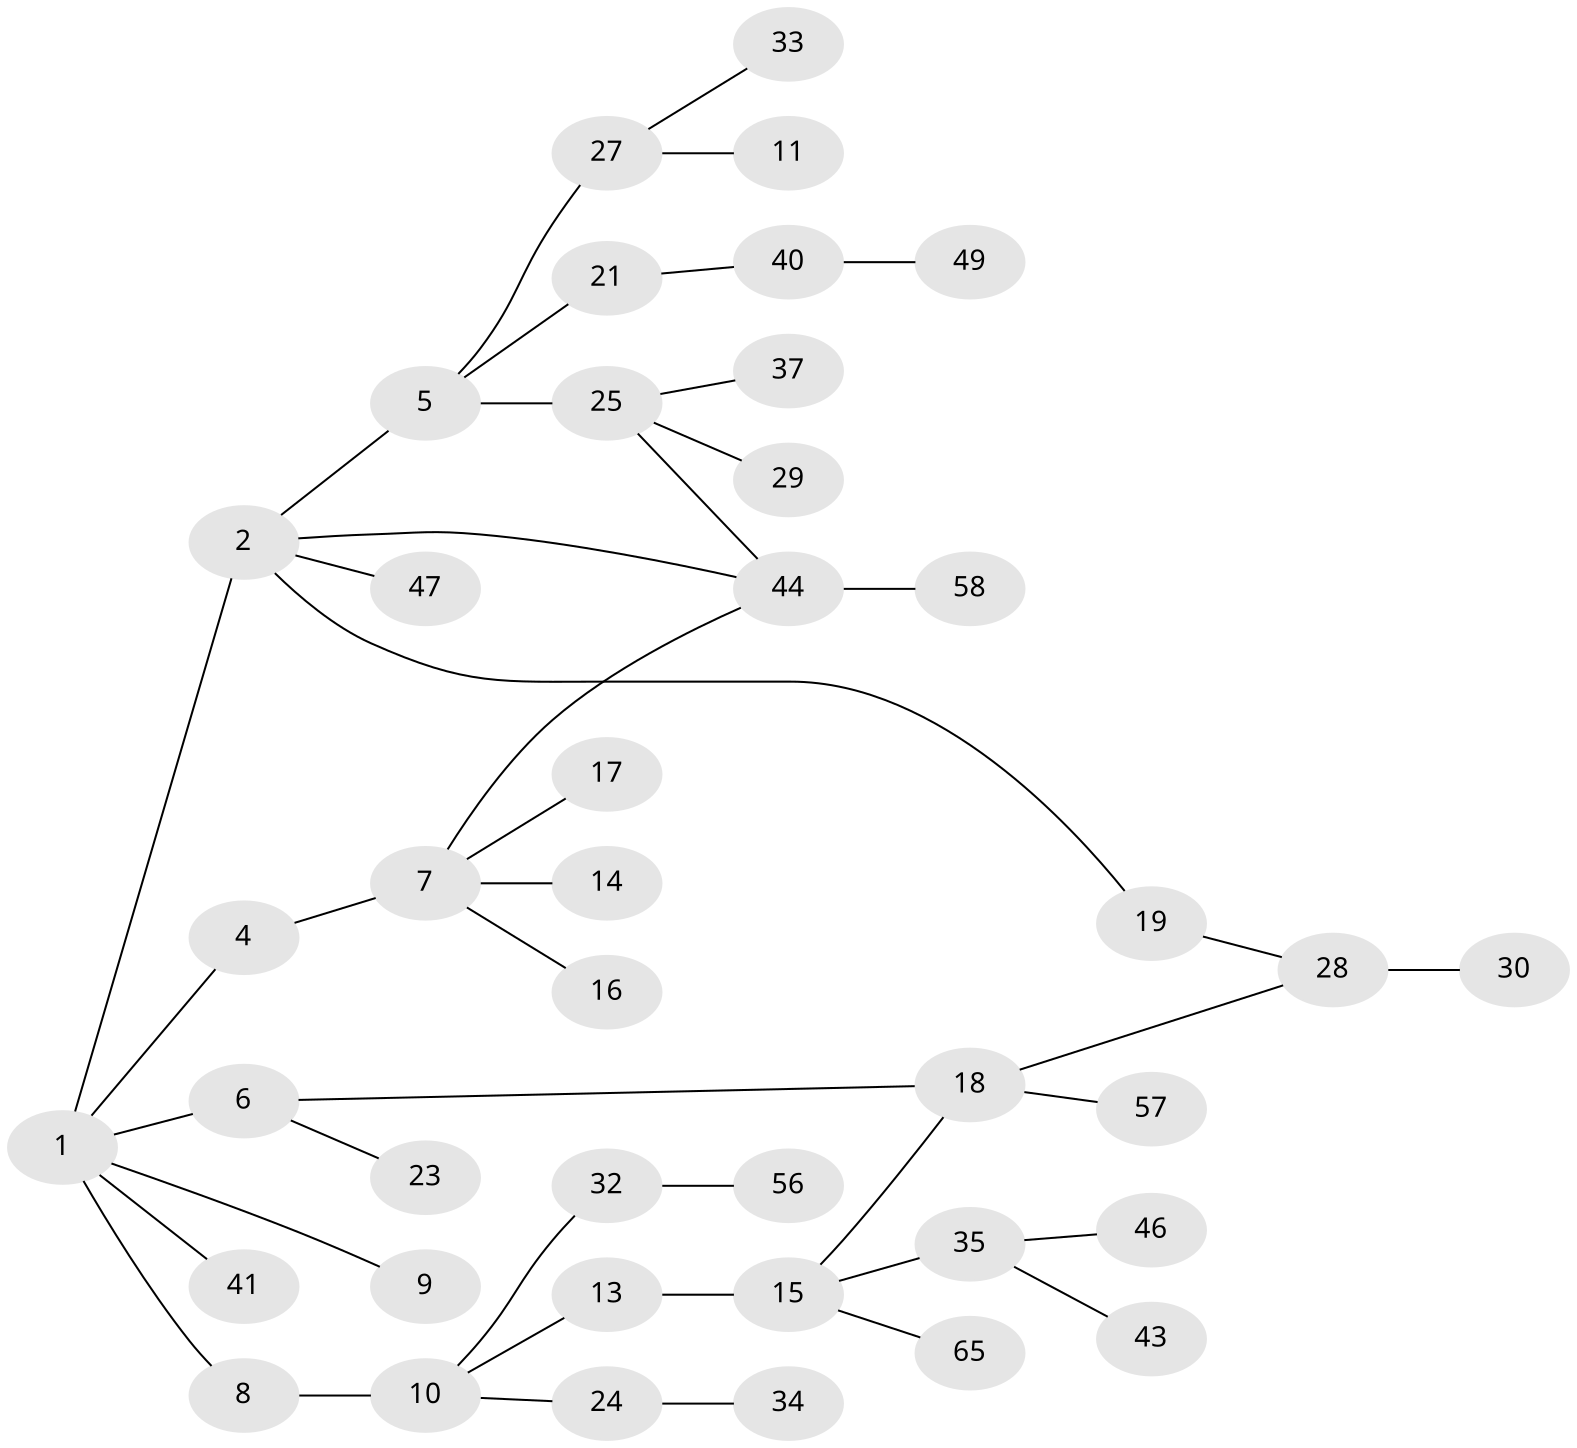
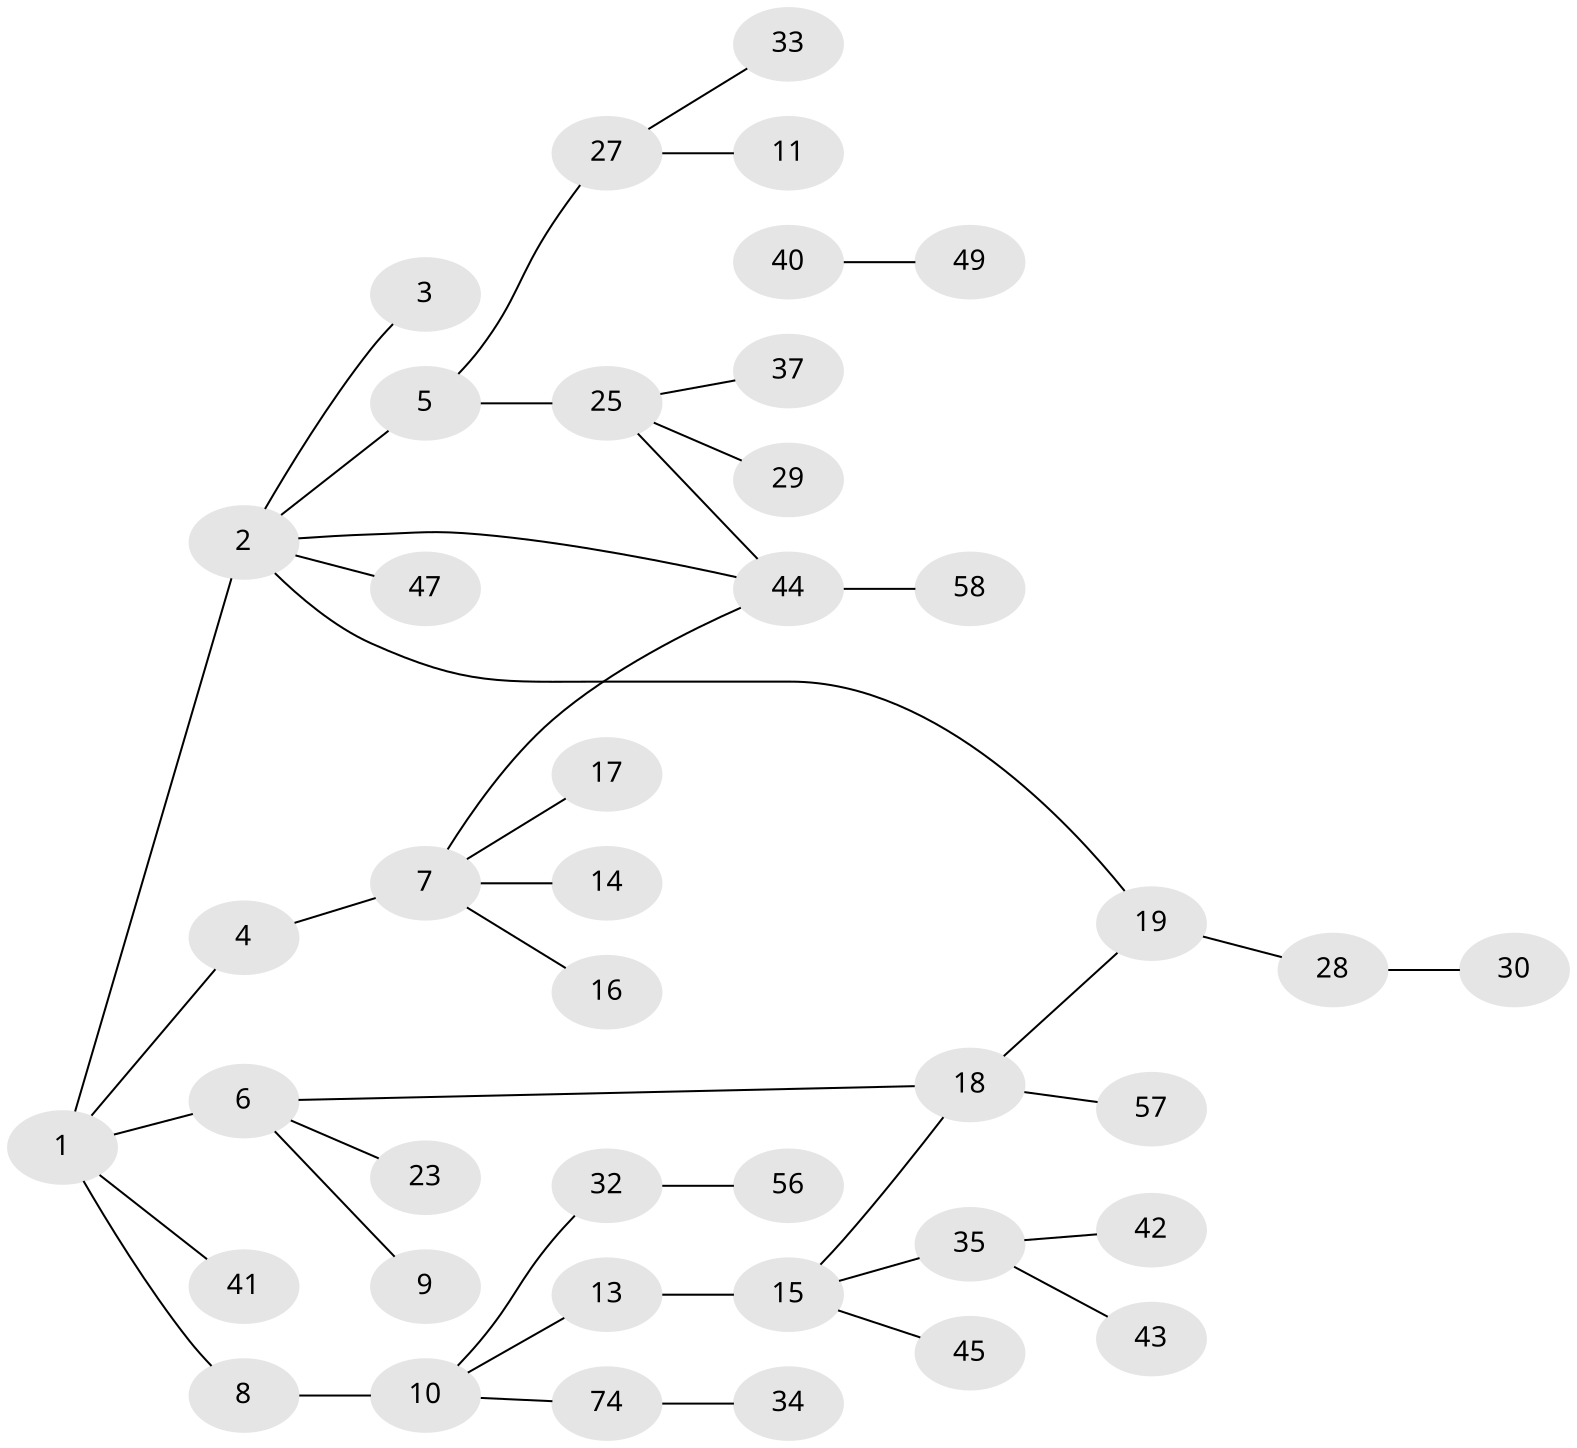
node "21": removed
node "3": added
edge "28" -- "18": now "19" -- "18"
edge "1" -- "9": now "6" -- "9"
node "46": label "46" -> "42"
node "65": label "65" -> "45"
node "24": label "24" -> "74"
